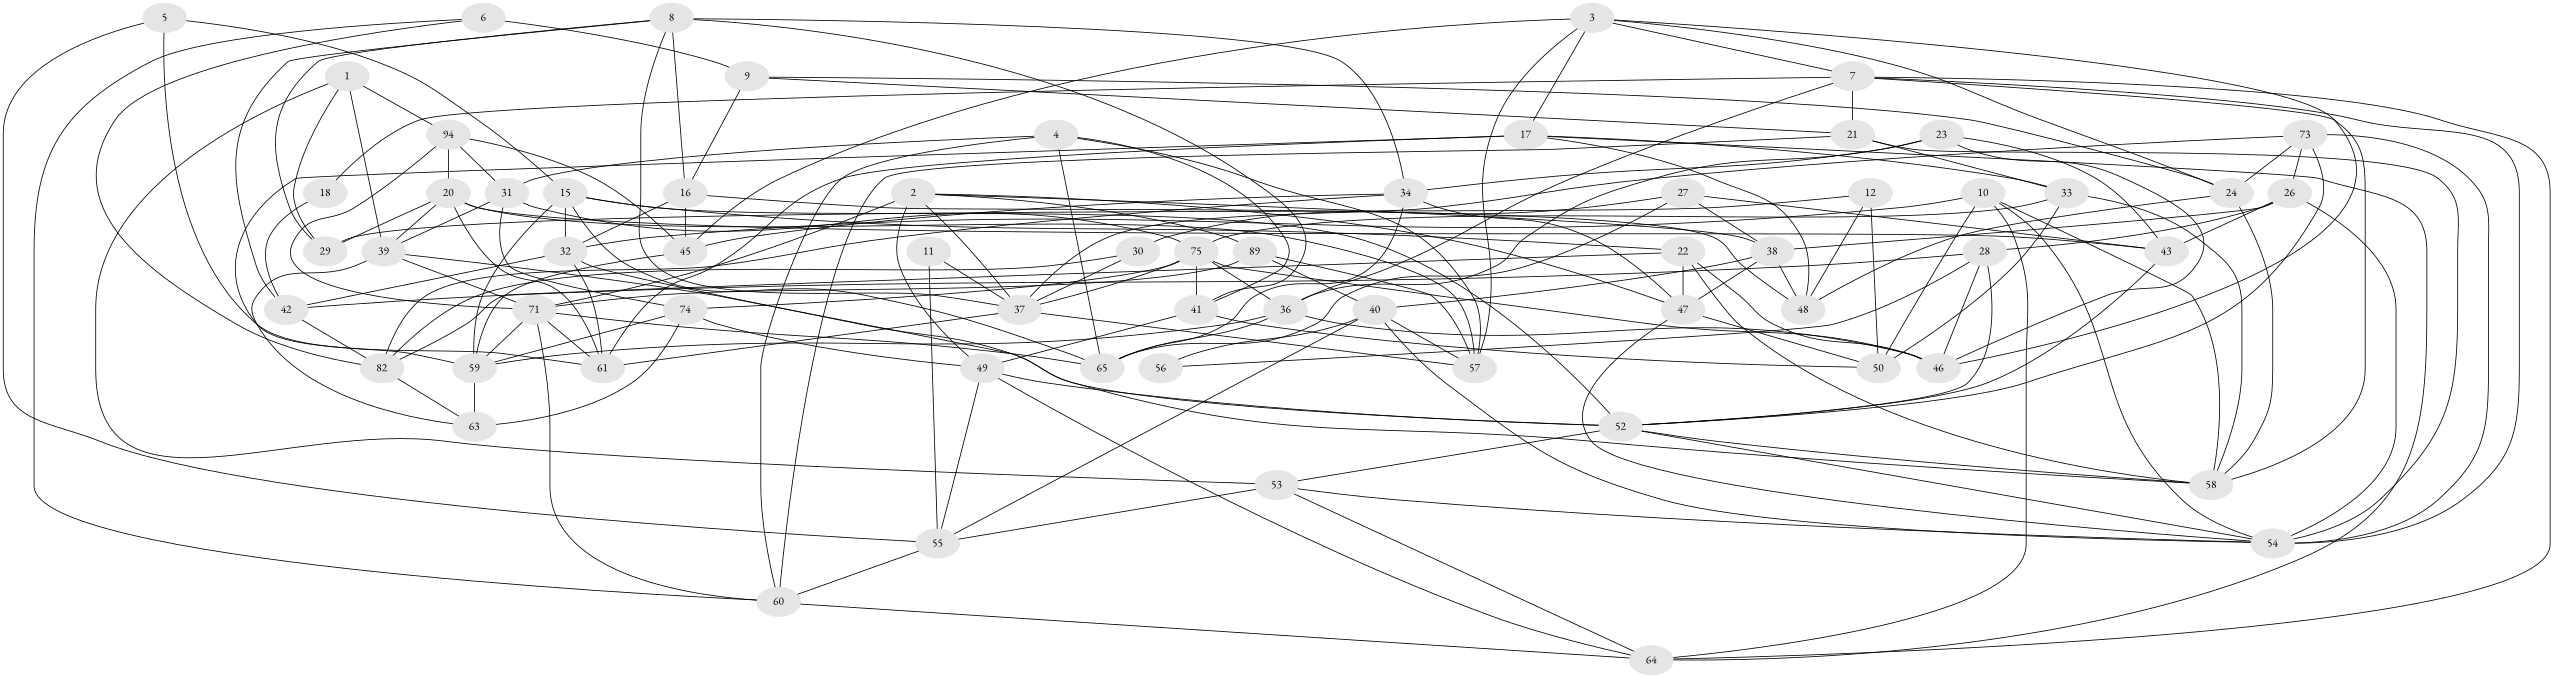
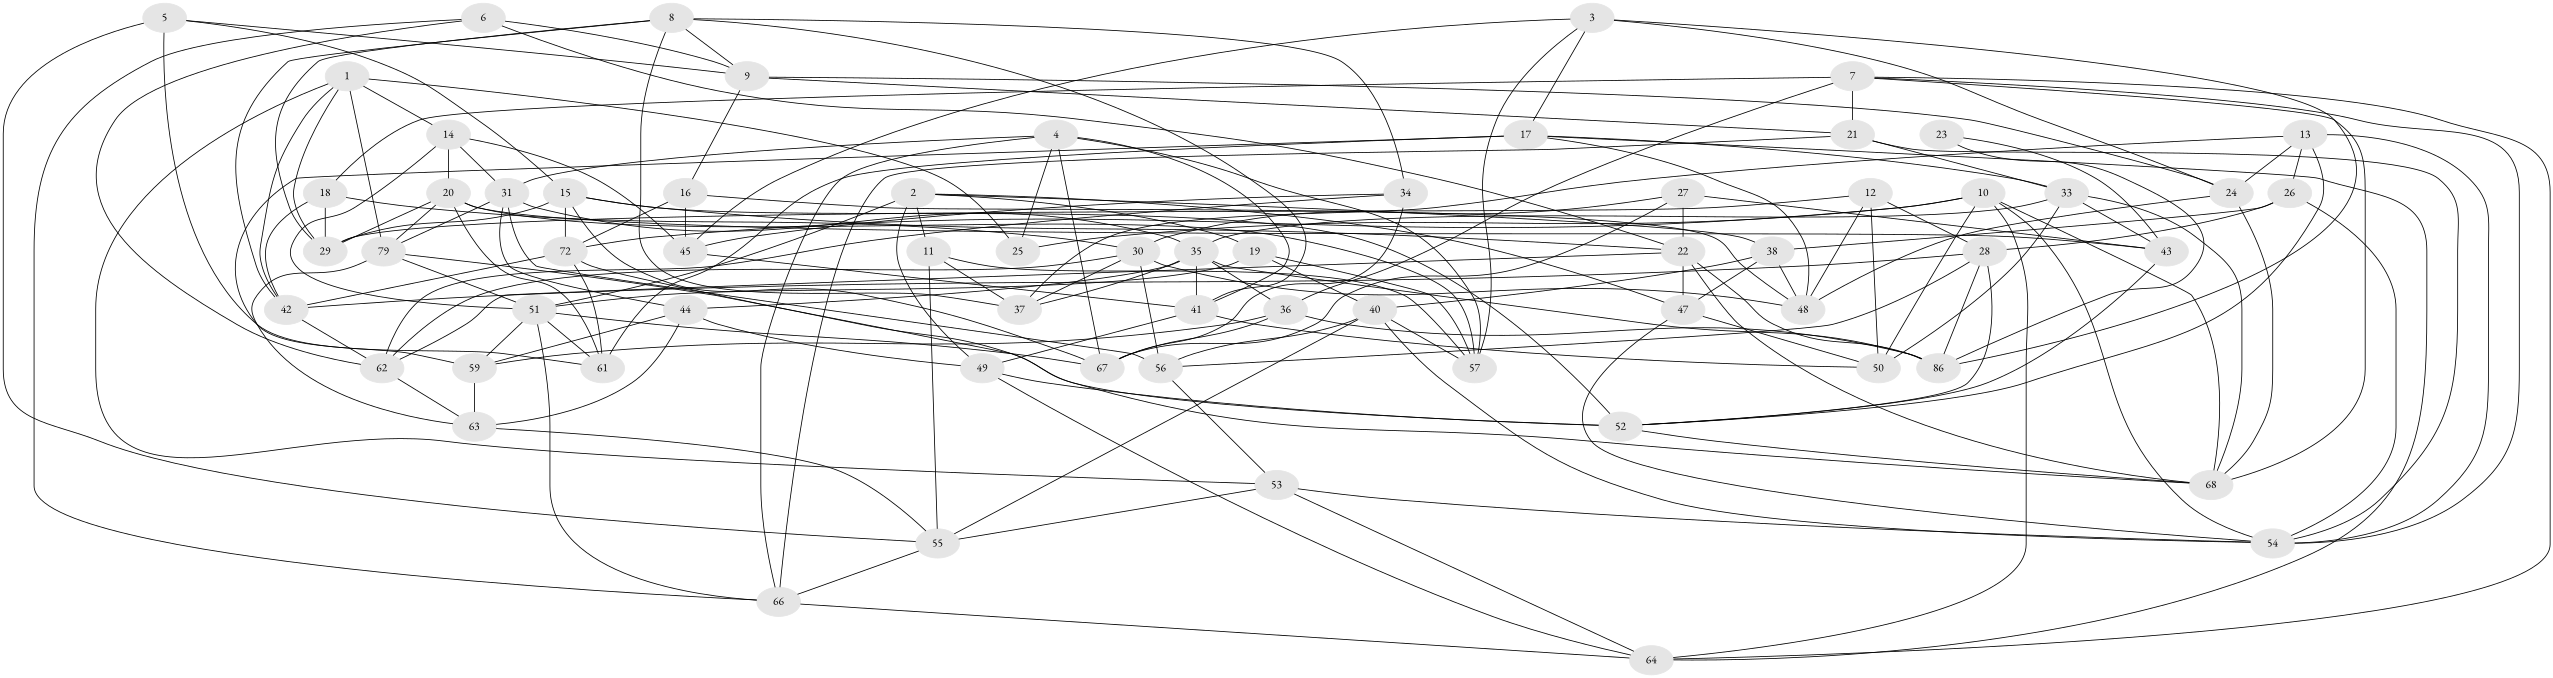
edge "5" -- "9": added
edge "3" -- "7": removed
edge "8" -- "16": now "8" -- "9"
edge "6" -- "22": added
node "94": label "94" -> "14"
node "73": label "73" -> "13"
edge "23" -- "34": removed
edge "1" -- "42": added
edge "23" -- "36": removed
edge "18" -- "30": added
edge "26" -- "43": now "33" -- "43"
edge "18" -- "29": added
edge "27" -- "38": now "27" -- "22"
edge "34" -- "47": removed
edge "12" -- "28": added
edge "2" -- "37": now "2" -- "11"
node "39": label "39" -> "79"
node "32": label "32" -> "72"
node "25": added
node "75": label "75" -> "35"
node "89": label "89" -> "19"
edge "45" -- "59": now "45" -- "41"
edge "15" -- "59": now "15" -- "29"
edge "30" -- "48": added
node "71": label "71" -> "51"
node "74": label "74" -> "44"
edge "30" -- "56": added
edge "31" -- "56": added
edge "37" -- "61": removed
edge "37" -- "57": now "11" -- "57"
node "82": label "82" -> "62"
node "65": label "65" -> "67"
node "46": label "46" -> "86"
edge "49" -- "55": now "63" -- "55"
edge "52" -- "53": now "56" -- "53"
edge "52" -- "54": removed
node "58": label "58" -> "68"
node "60": label "60" -> "66"
